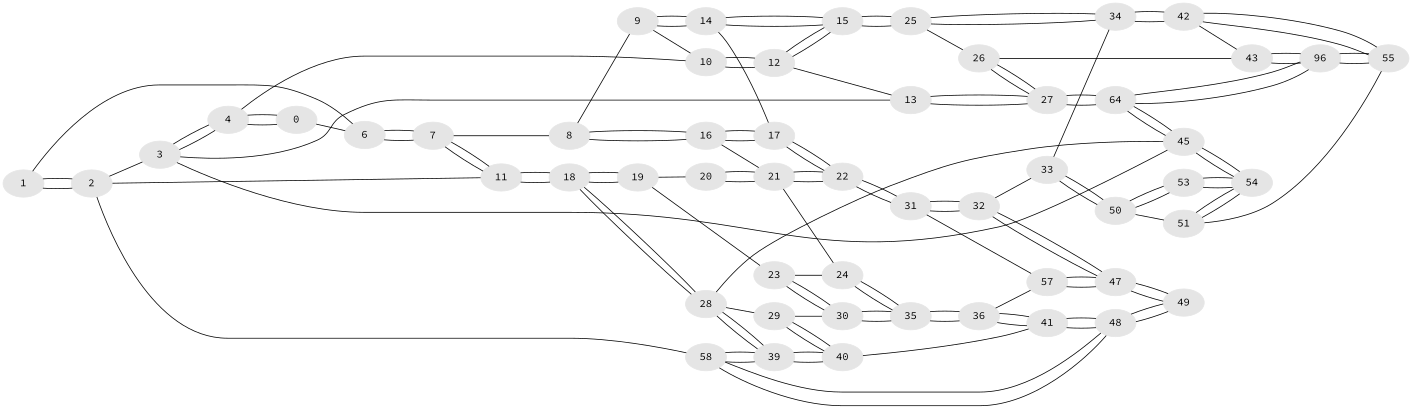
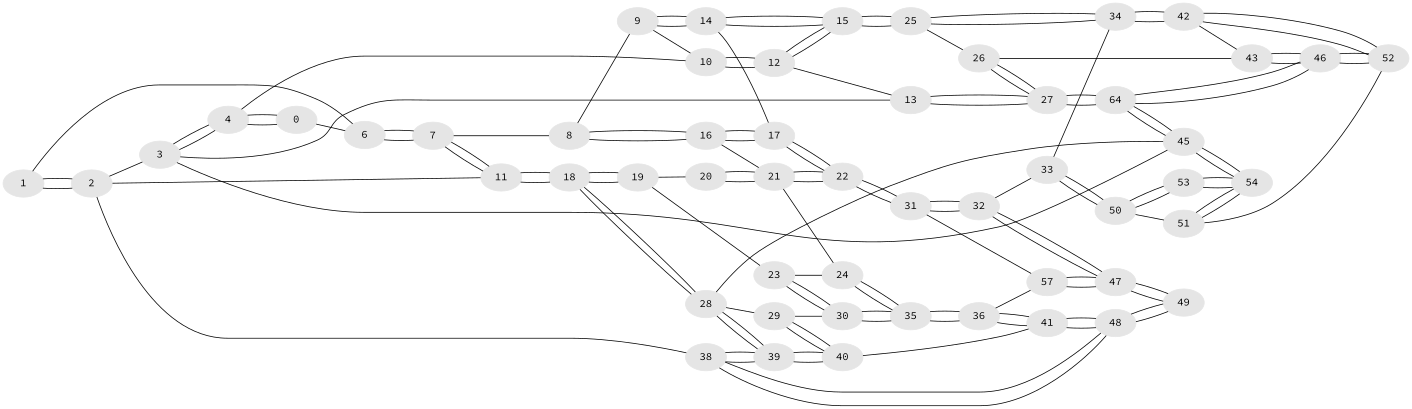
node "96": label "96" -> "46"
node "55": label "55" -> "52"
node "58": label "58" -> "38"
